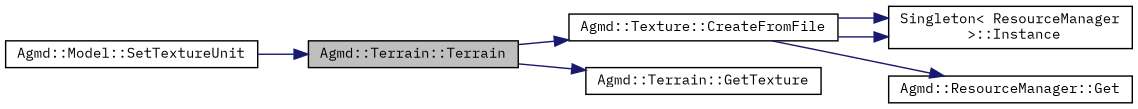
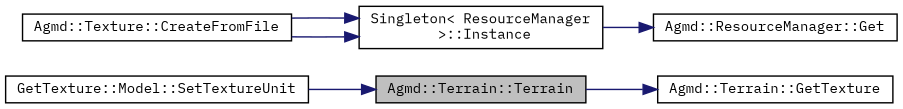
edge "Agmd::Terrain::Terrain" -> "Agmd::Texture::CreateFromFile": removed
node "Agmd::Model::SetTextureUnit": label "Agmd::Model::SetTextureUnit" -> "GetTexture::Model::SetTextureUnit"
edge "Agmd::Texture::CreateFromFile" -> "Agmd::ResourceManager::Get": now "Singleton< ResourceManager >::Instance" -> "Agmd::ResourceManager::Get"
